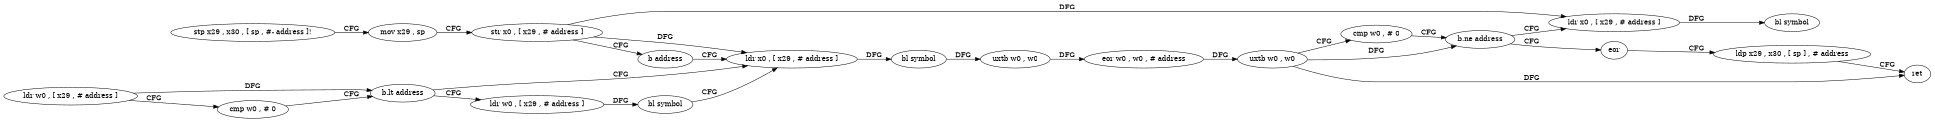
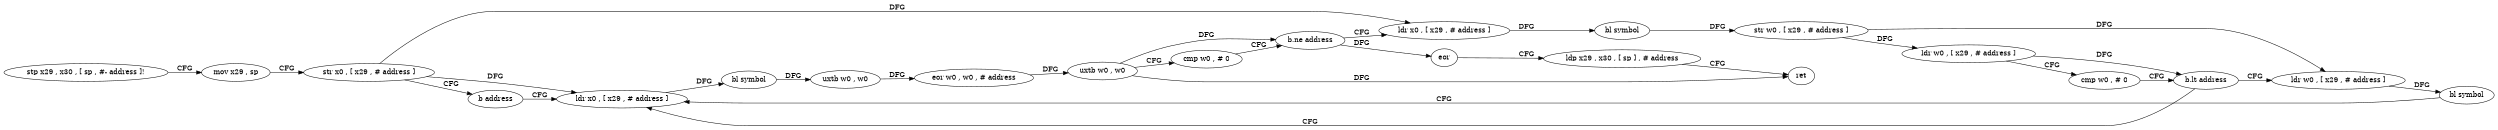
node "str w0 , [ x29 , # address ]": added
edge "b.ne address" -> "eor": label "CFG" -> "DFG"
